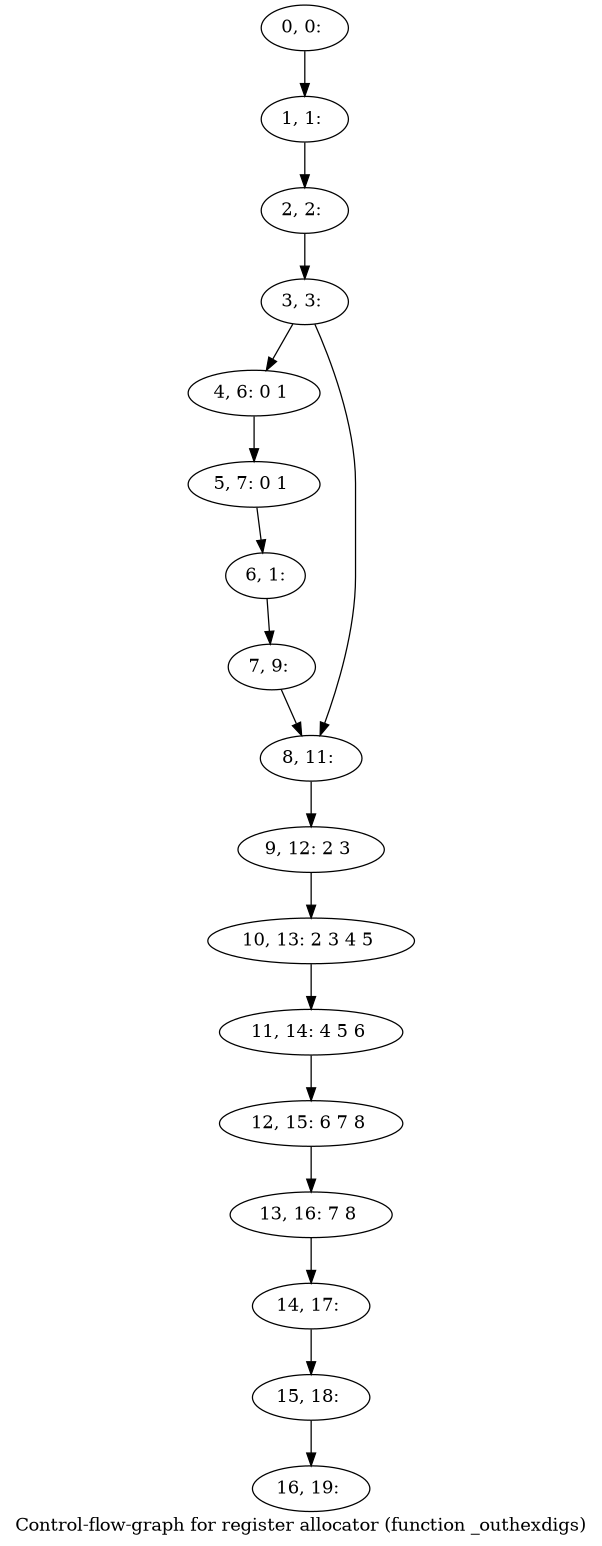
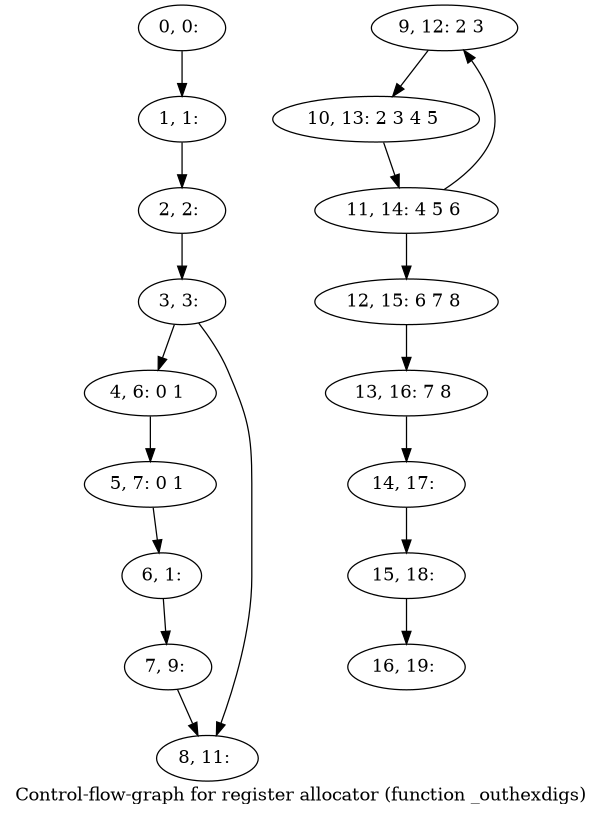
edge "8, 11:" -> "9, 12: 2 3": now "11, 14: 4 5 6" -> "9, 12: 2 3"
